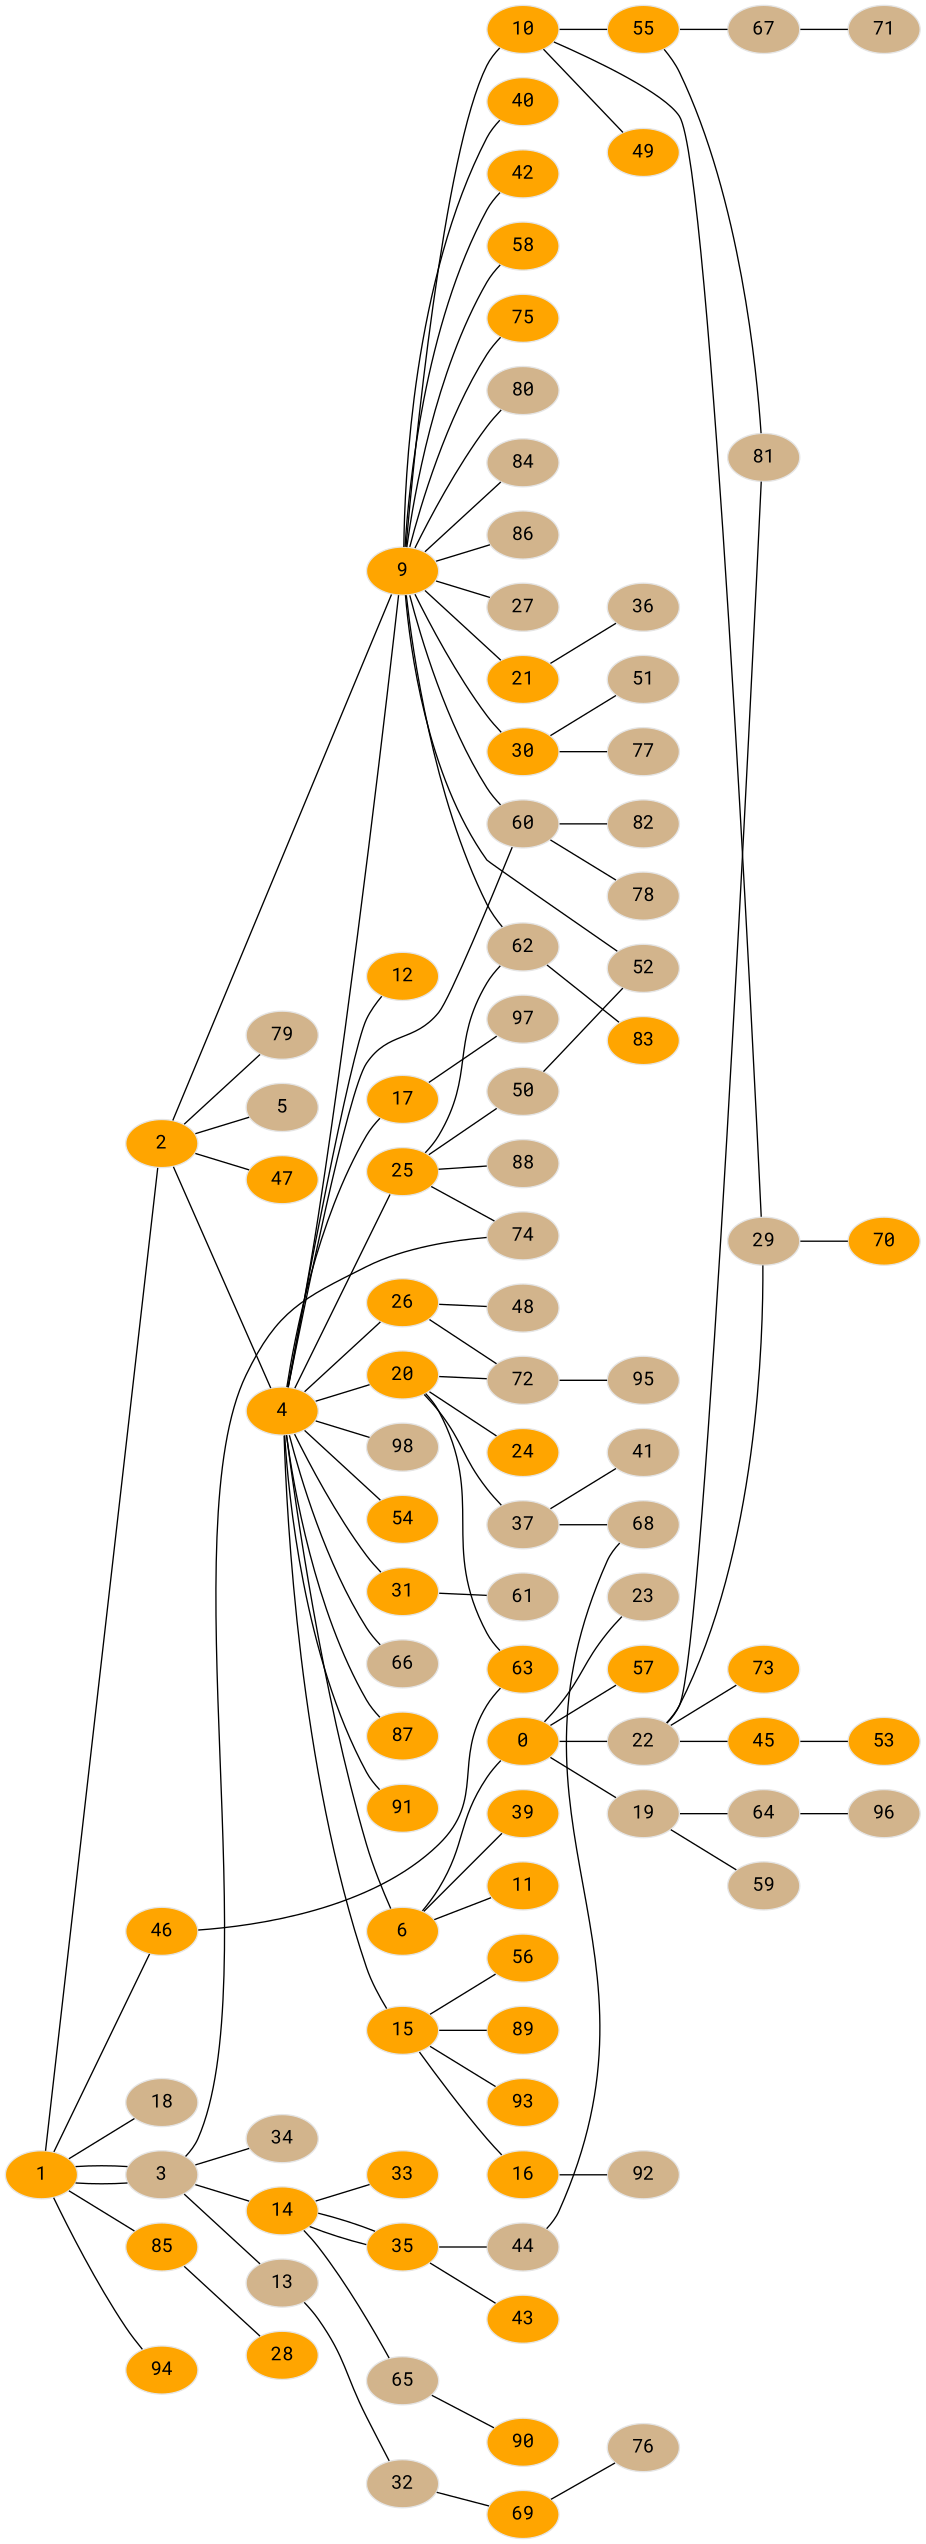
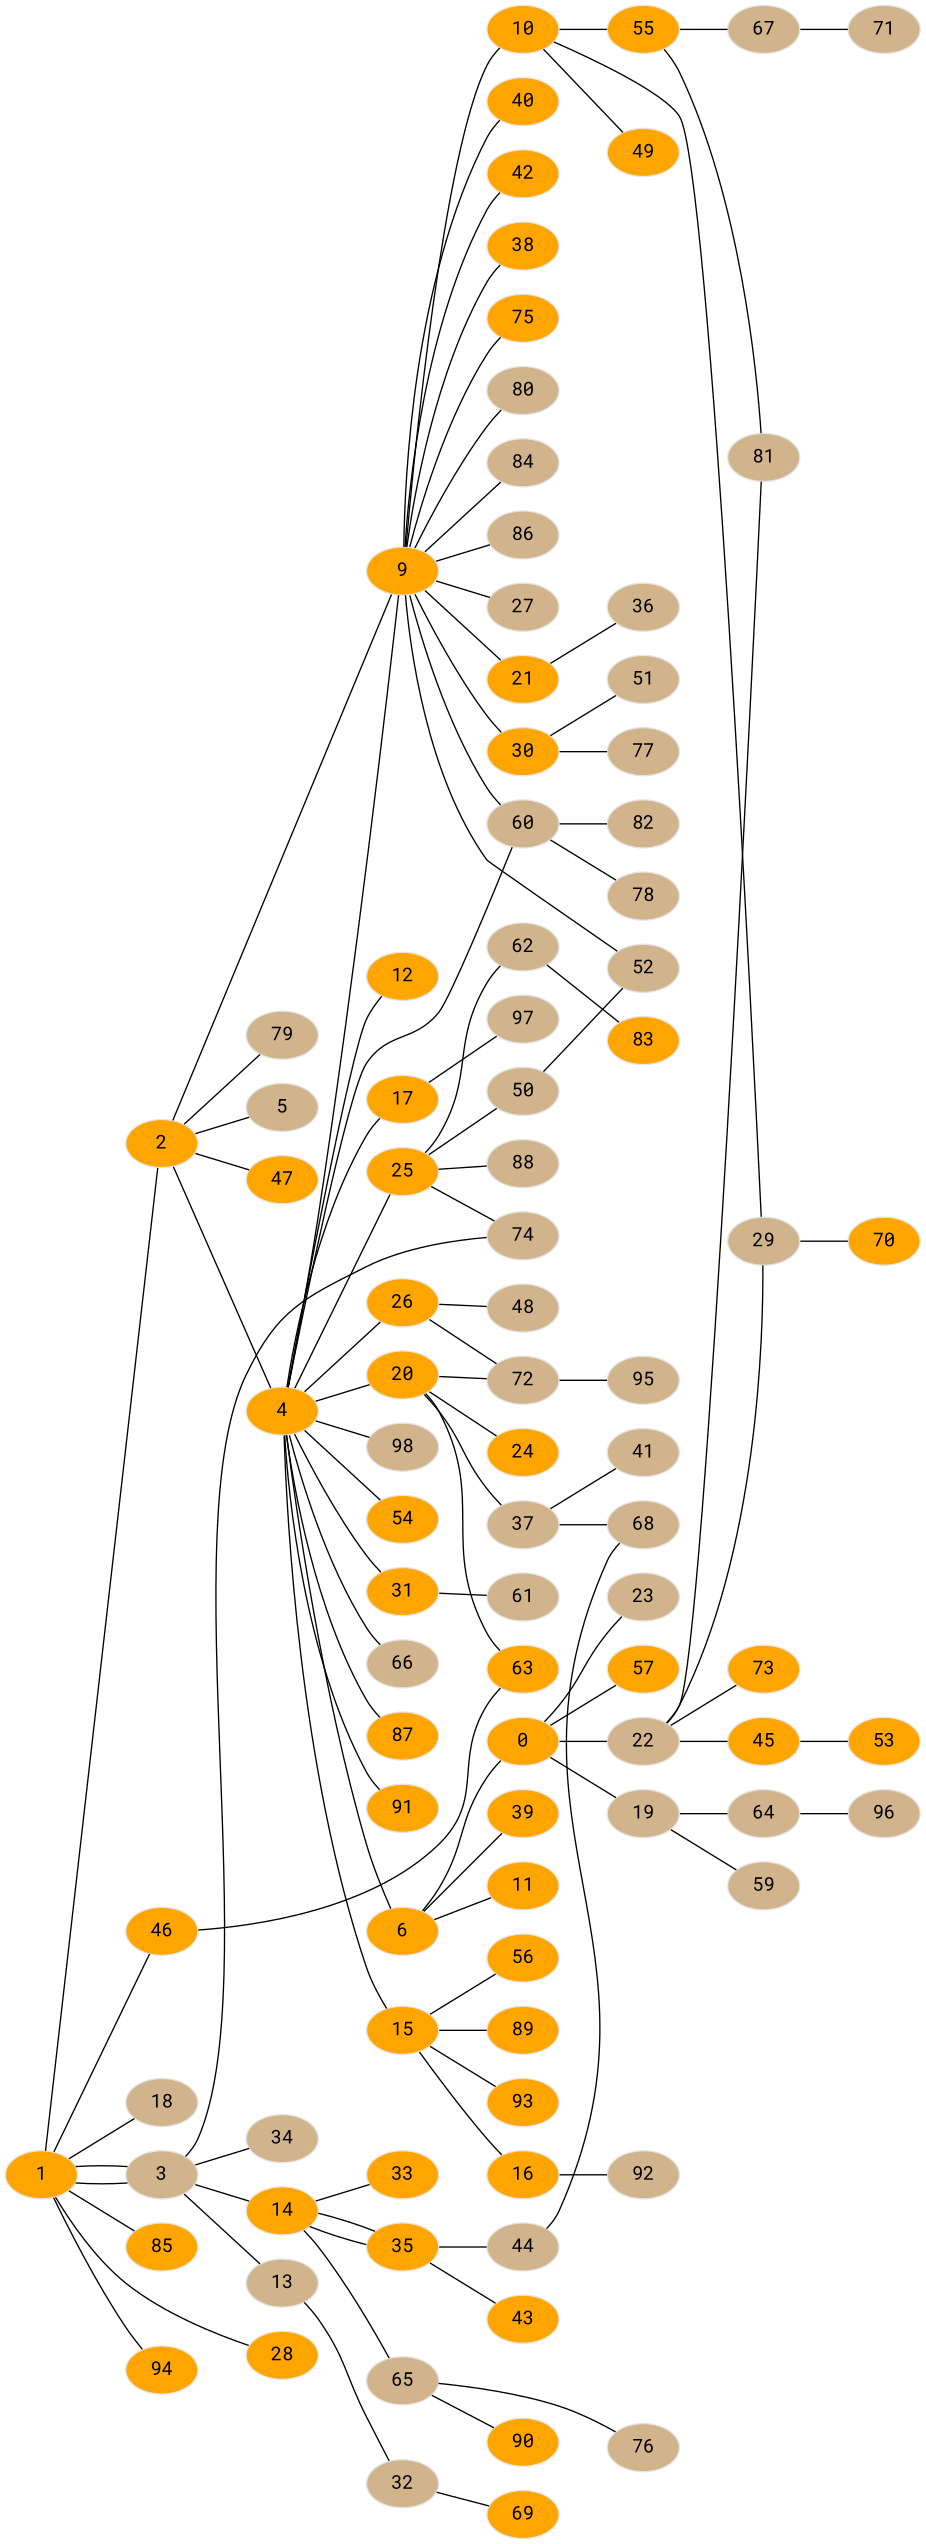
node "58": label "58" -> "38"
edge "9" -- "62": removed
edge "85" -- "28": now "1" -- "28"
edge "76" -- "69": now "76" -- "65"
